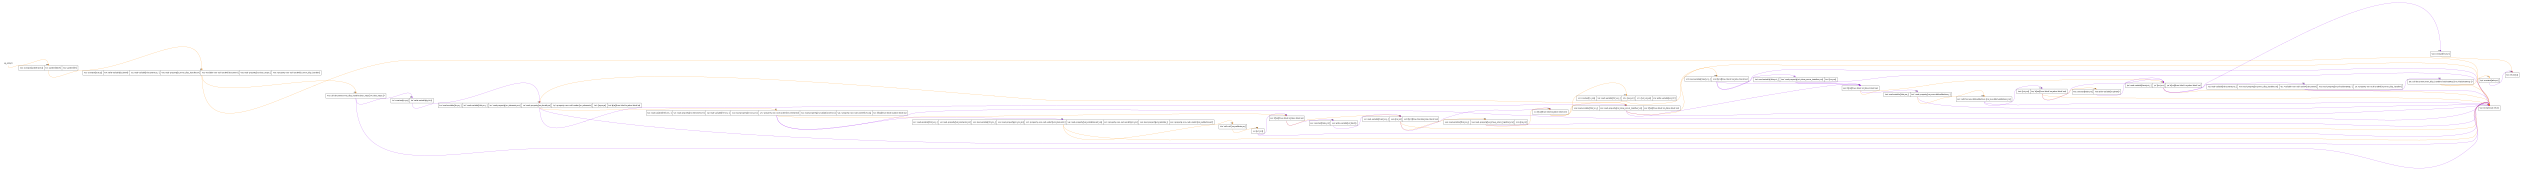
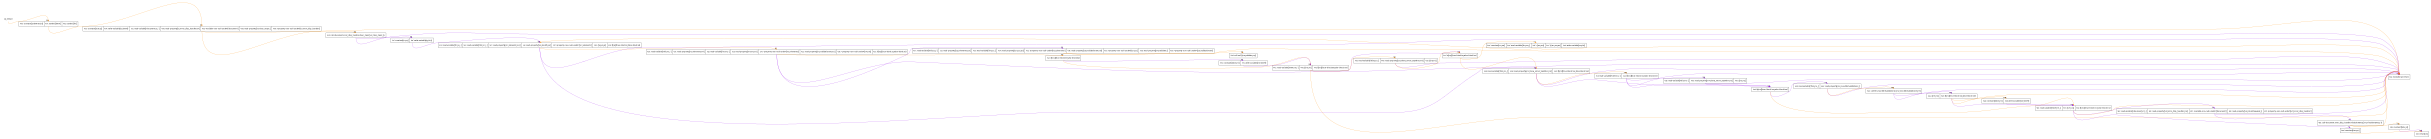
node "441: ![v17,v12]": removed
